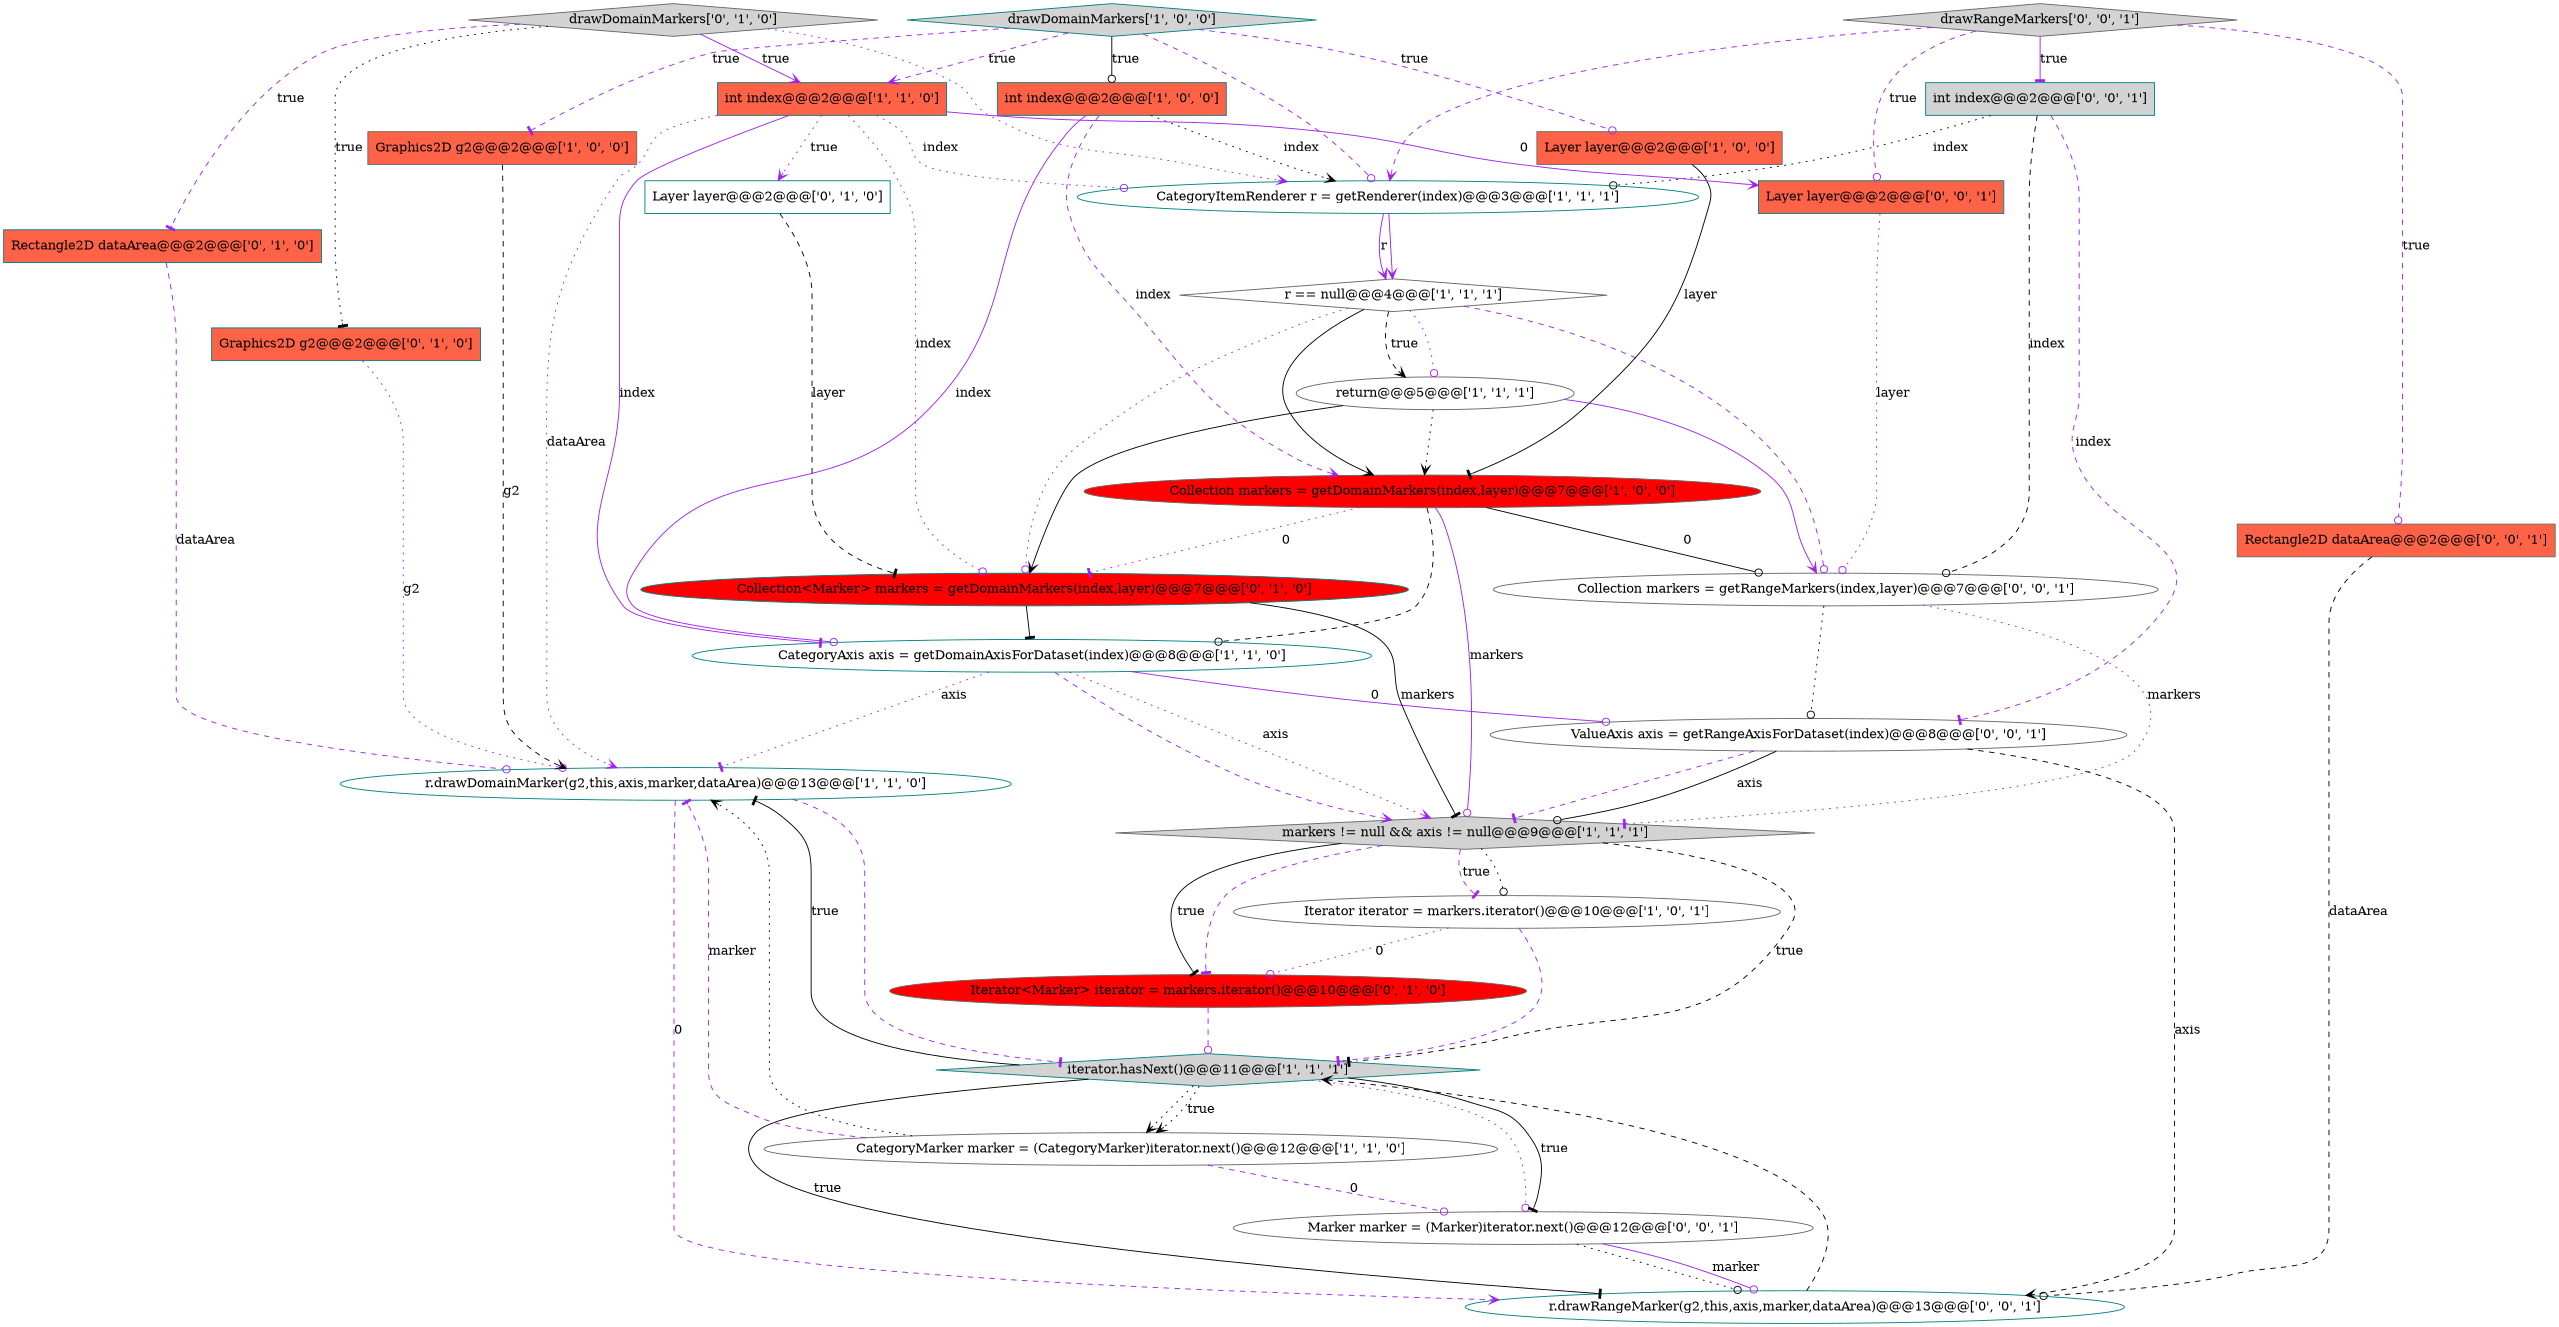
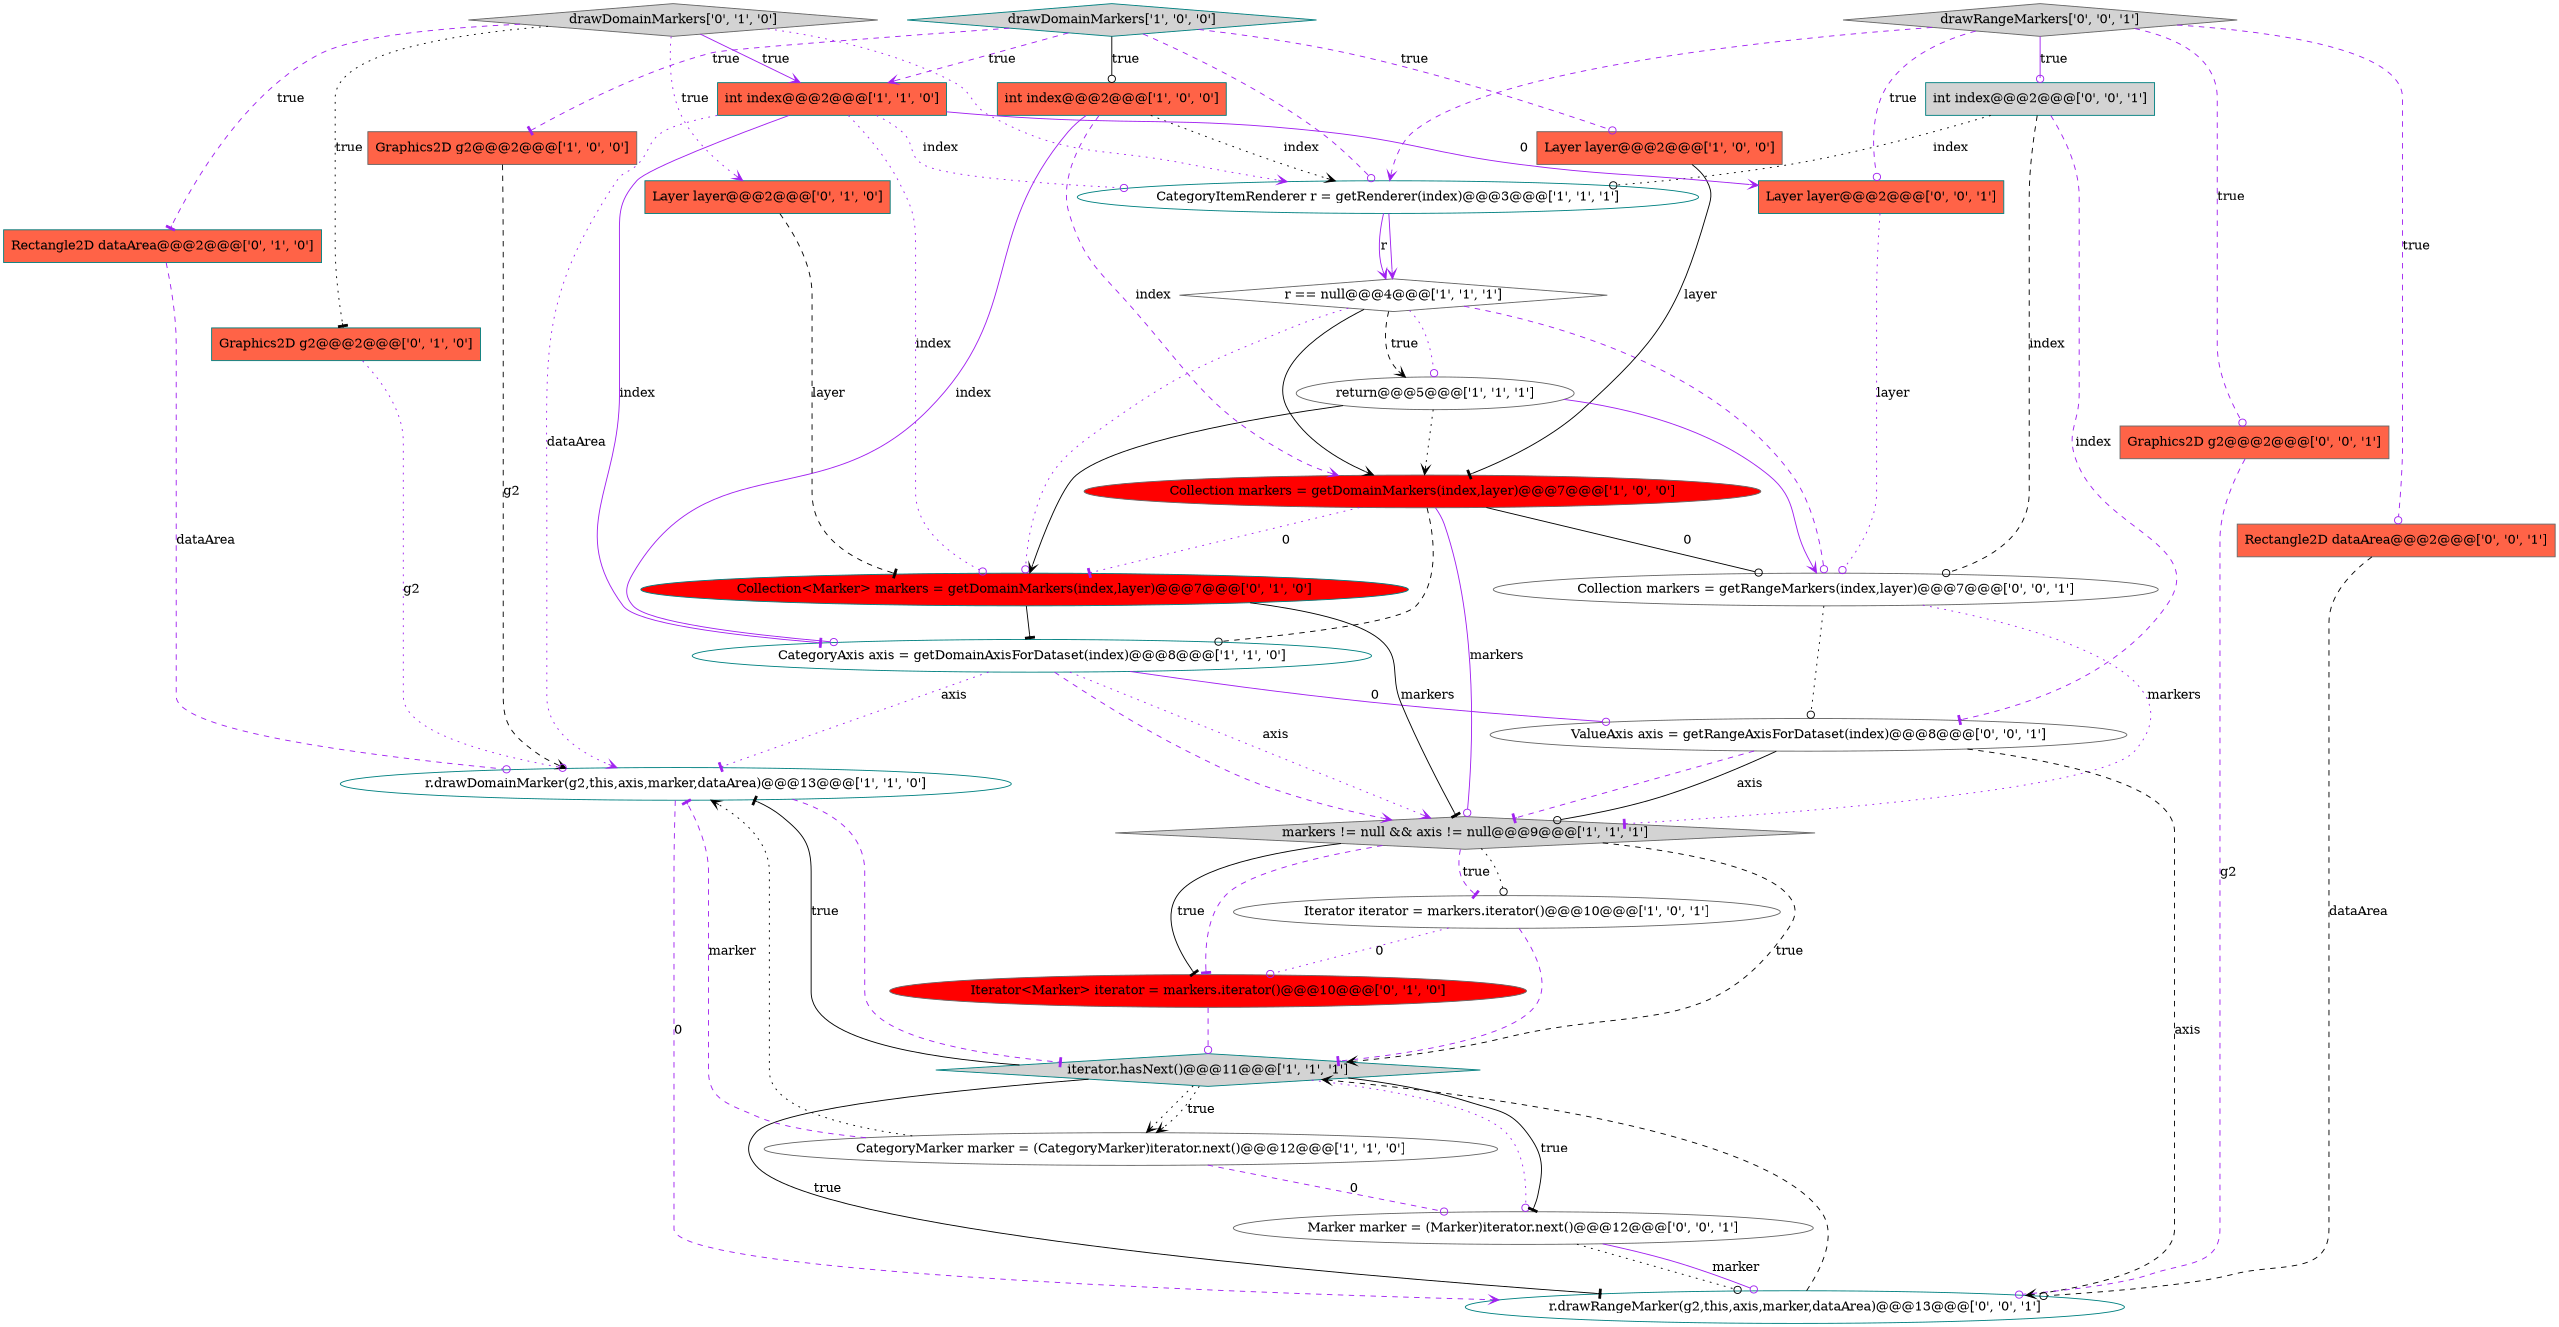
edge "drawRangeMarkers['0', '0', '1']" -> "int index@@@2@@@['0', '0', '1']": arrowhead tee -> odot
edge "int index@@@2@@@['1', '1', '0']" -> "Layer layer@@@2@@@['0', '1', '0']": now "drawDomainMarkers['0', '1', '0']" -> "Layer layer@@@2@@@['0', '1', '0']"
node "Layer layer@@@2@@@['0', '1', '0']": fillcolor white -> tomato
node "Graphics2D g2@@@2@@@['0', '0', '1']": added
edge "markers != null && axis != null@@@9@@@['1', '1', '1']" -> "iterator.hasNext()@@@11@@@['1', '1', '1']": arrowhead tee -> vee
